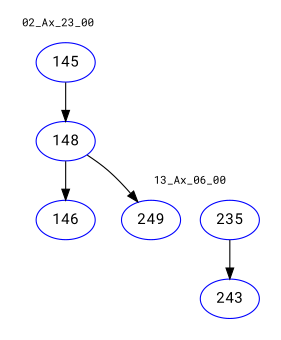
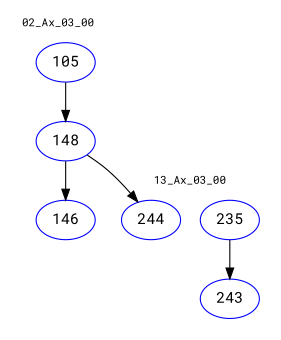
cluster "02_Ax_23_00": label "02_Ax_23_00" -> "02_Ax_03_00"
node "145": label "145" -> "105"
cluster "13_Ax_06_00": label "13_Ax_06_00" -> "13_Ax_03_00"
node "249": label "249" -> "244"
